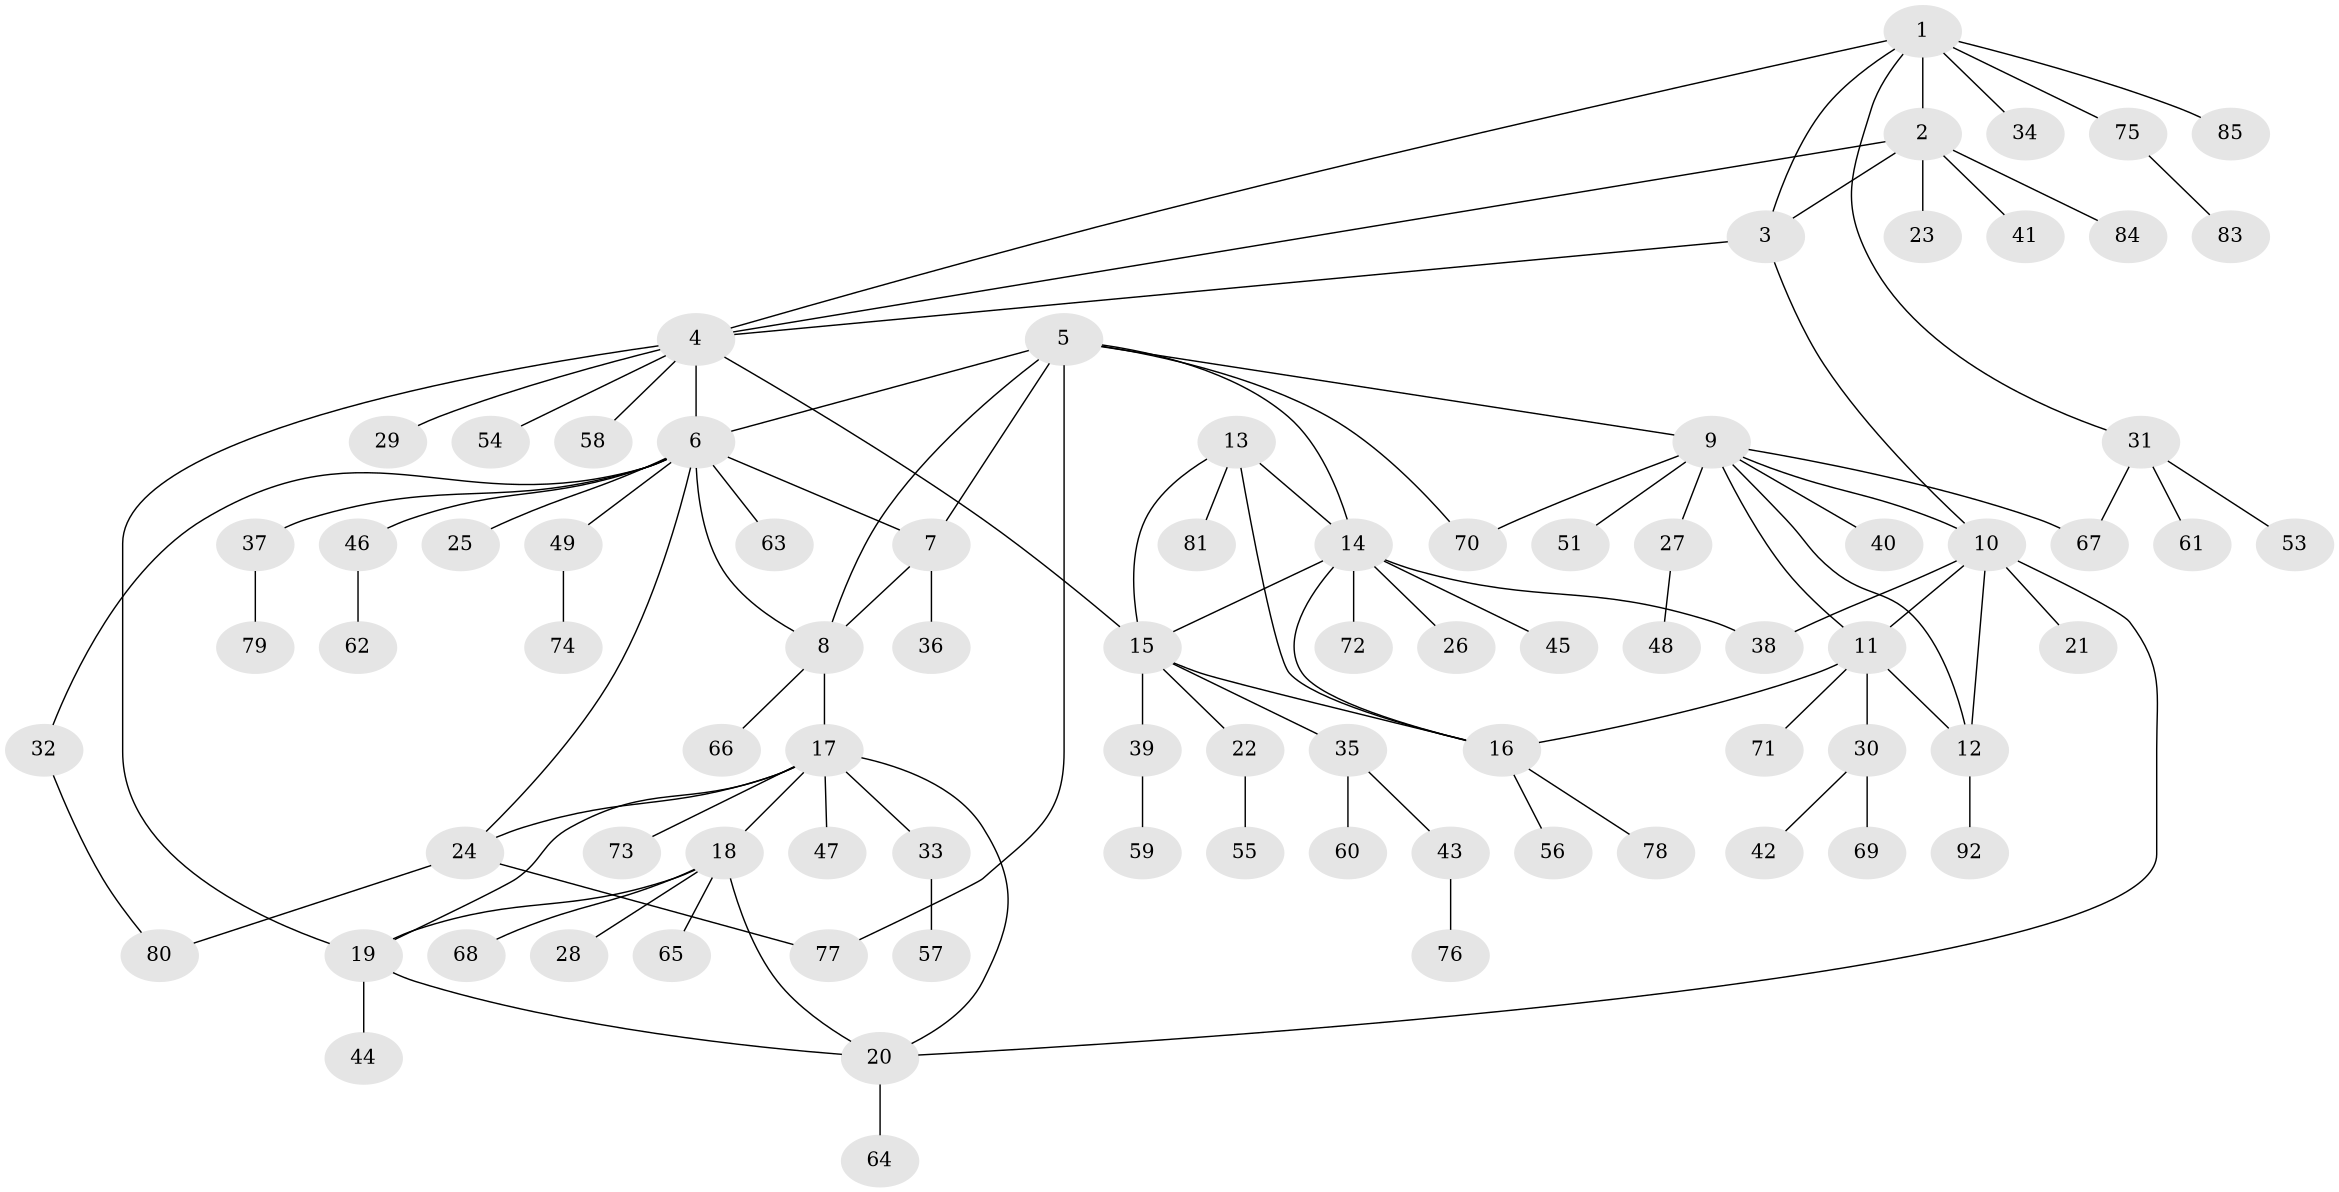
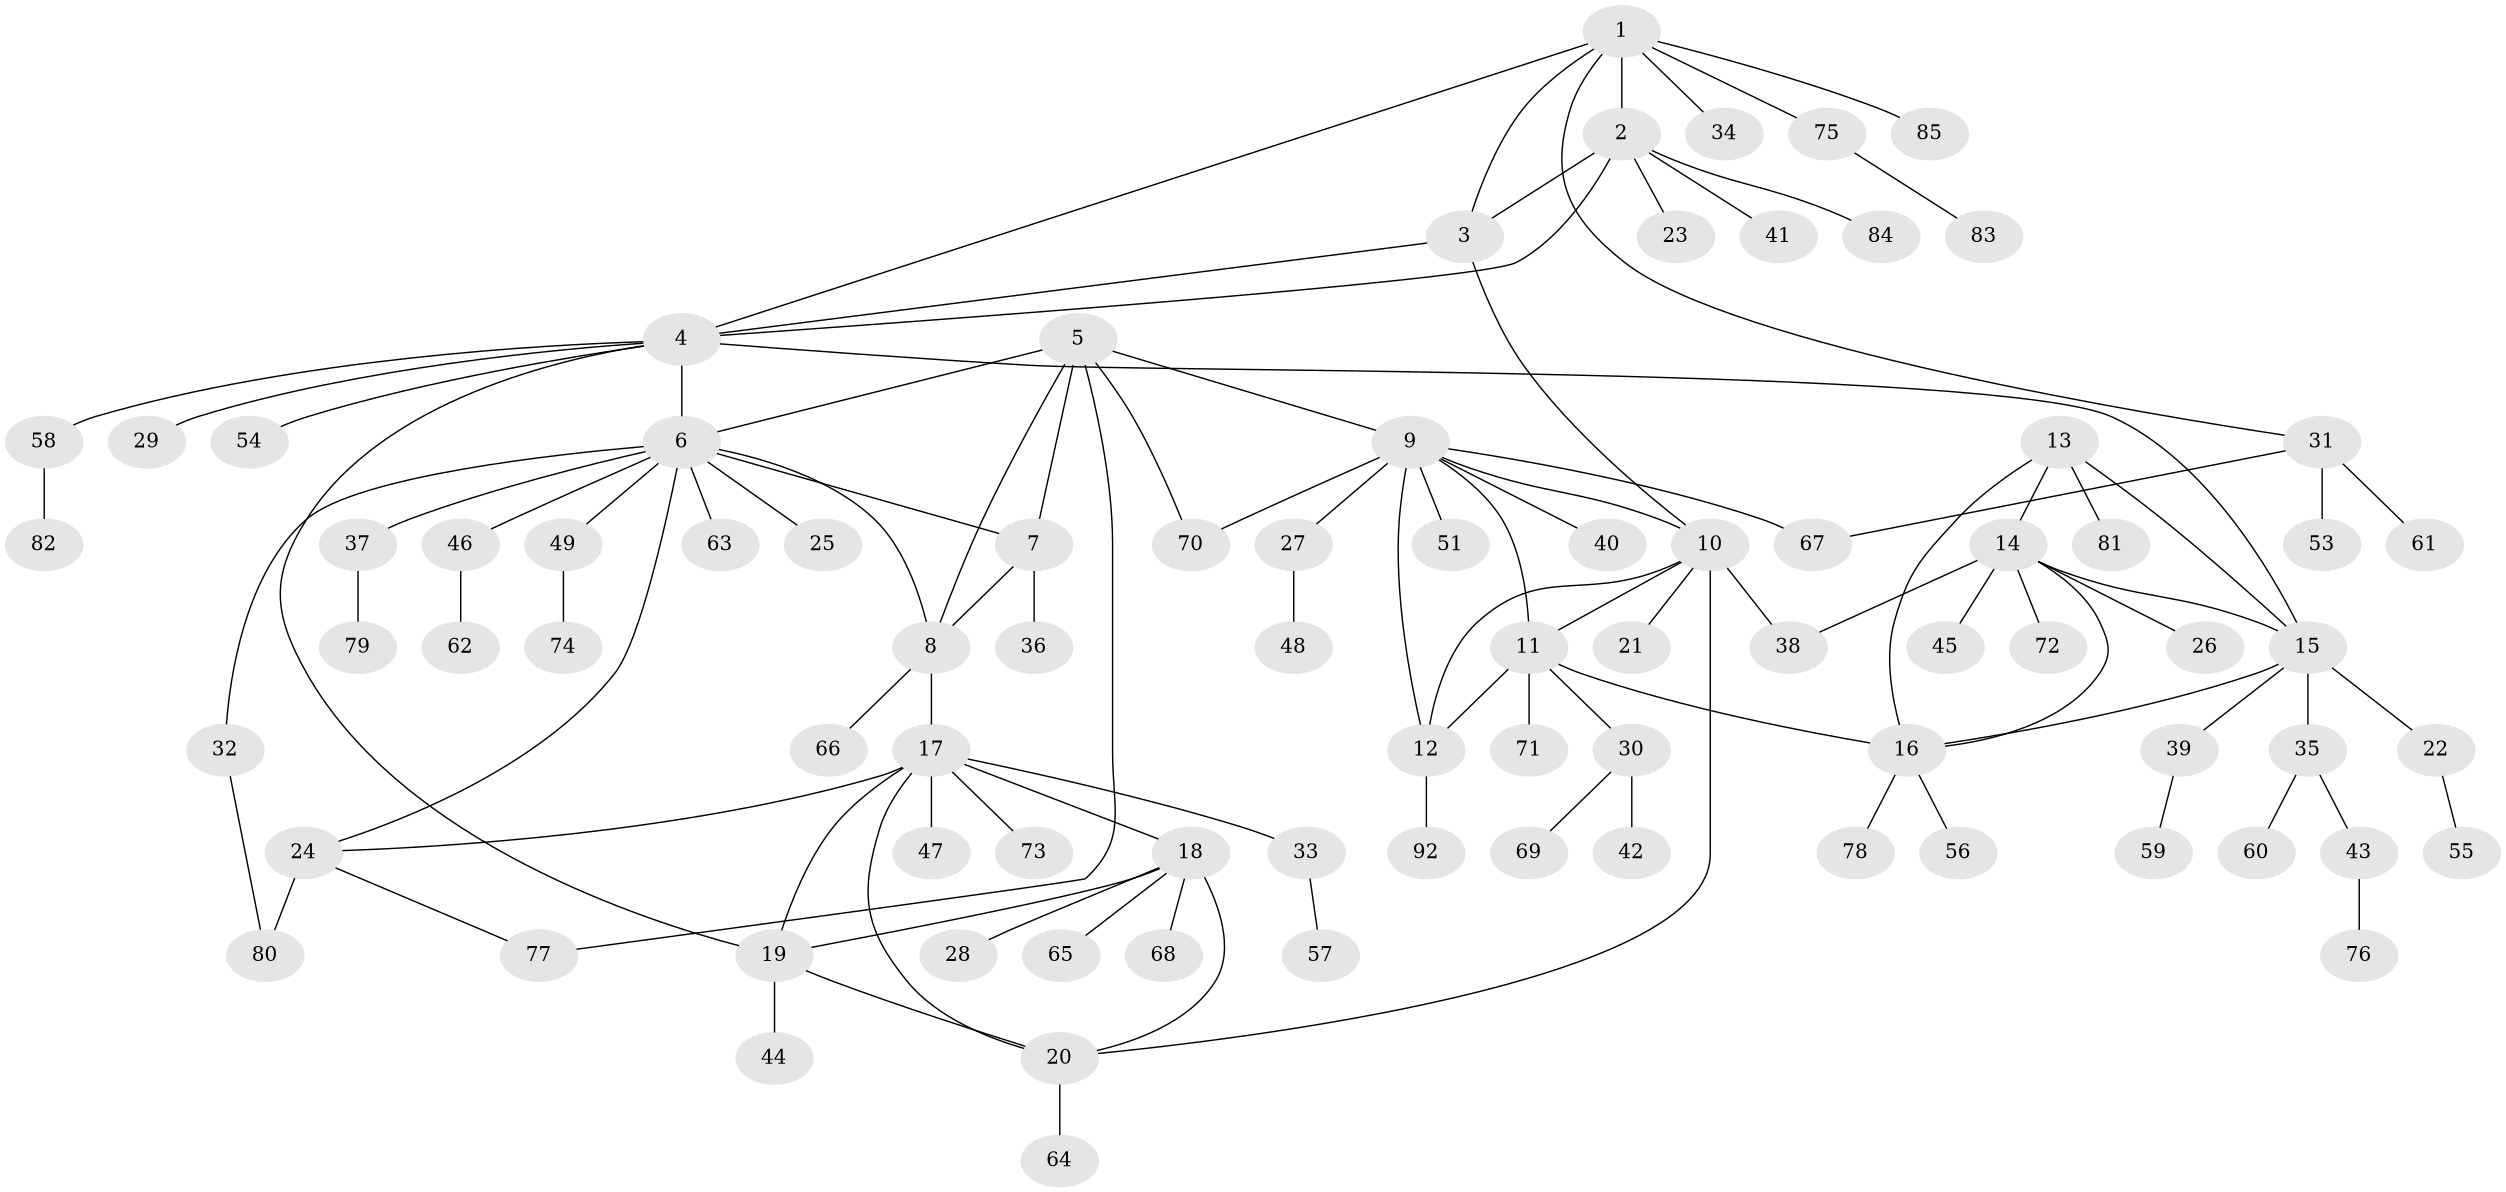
edge "5" -- "14": removed
node "82": added
